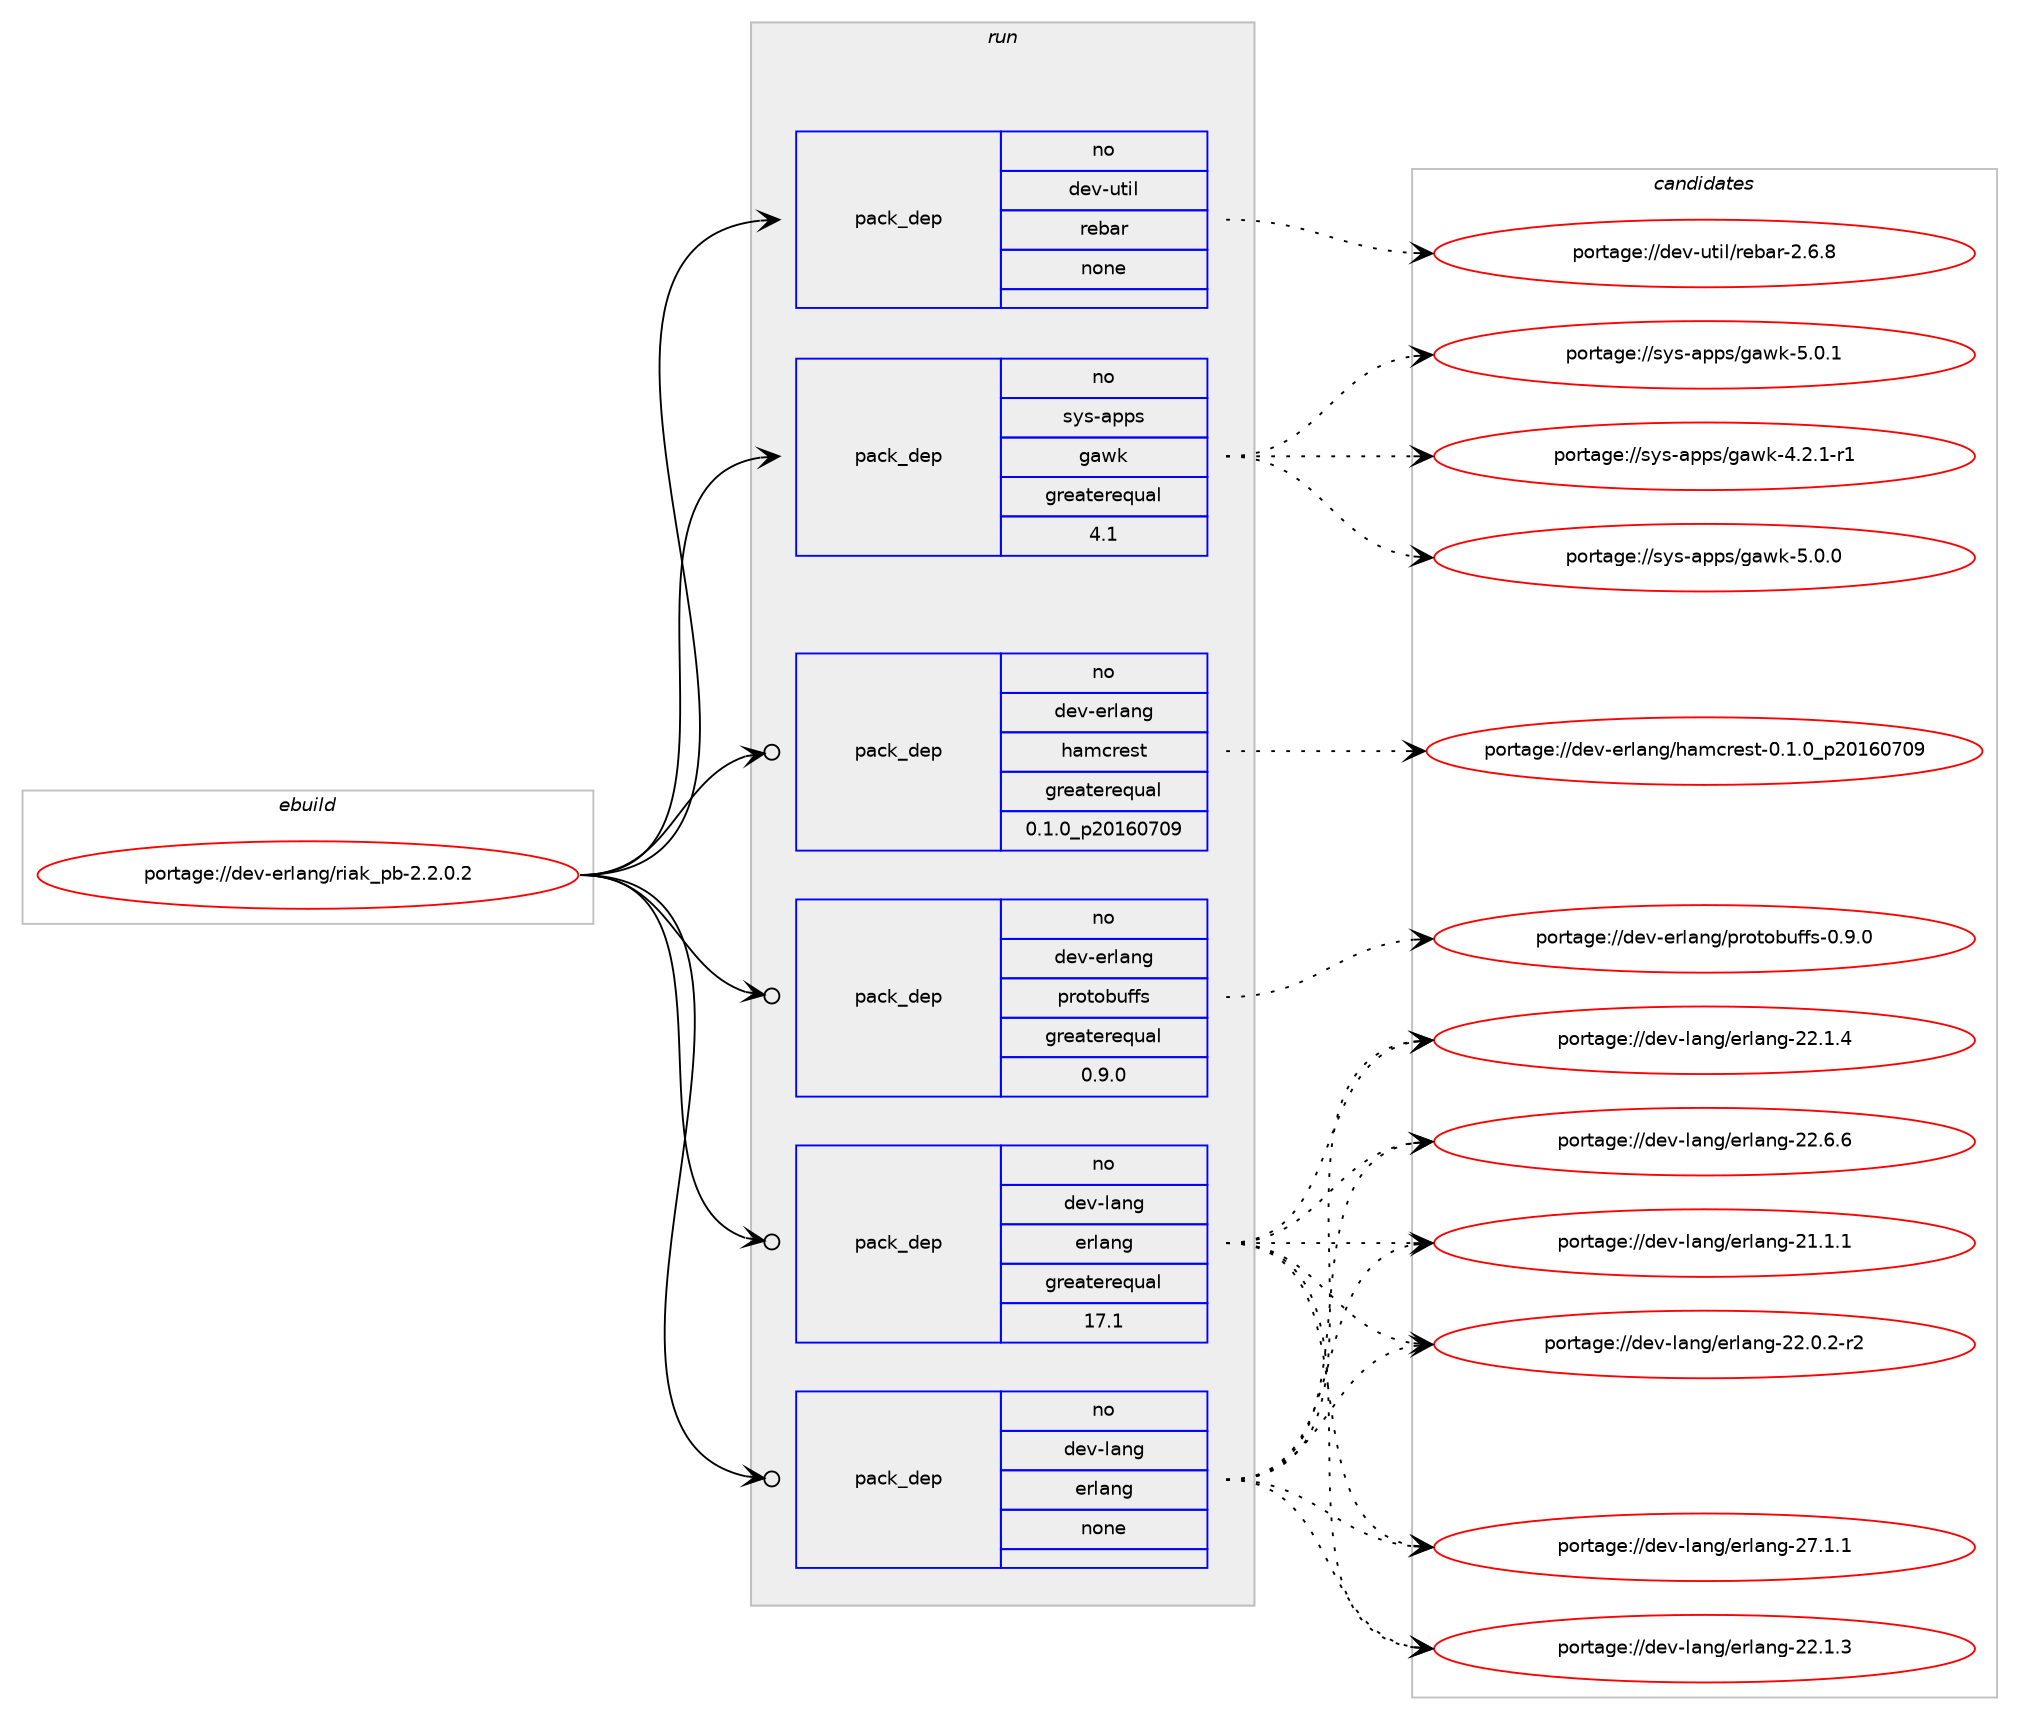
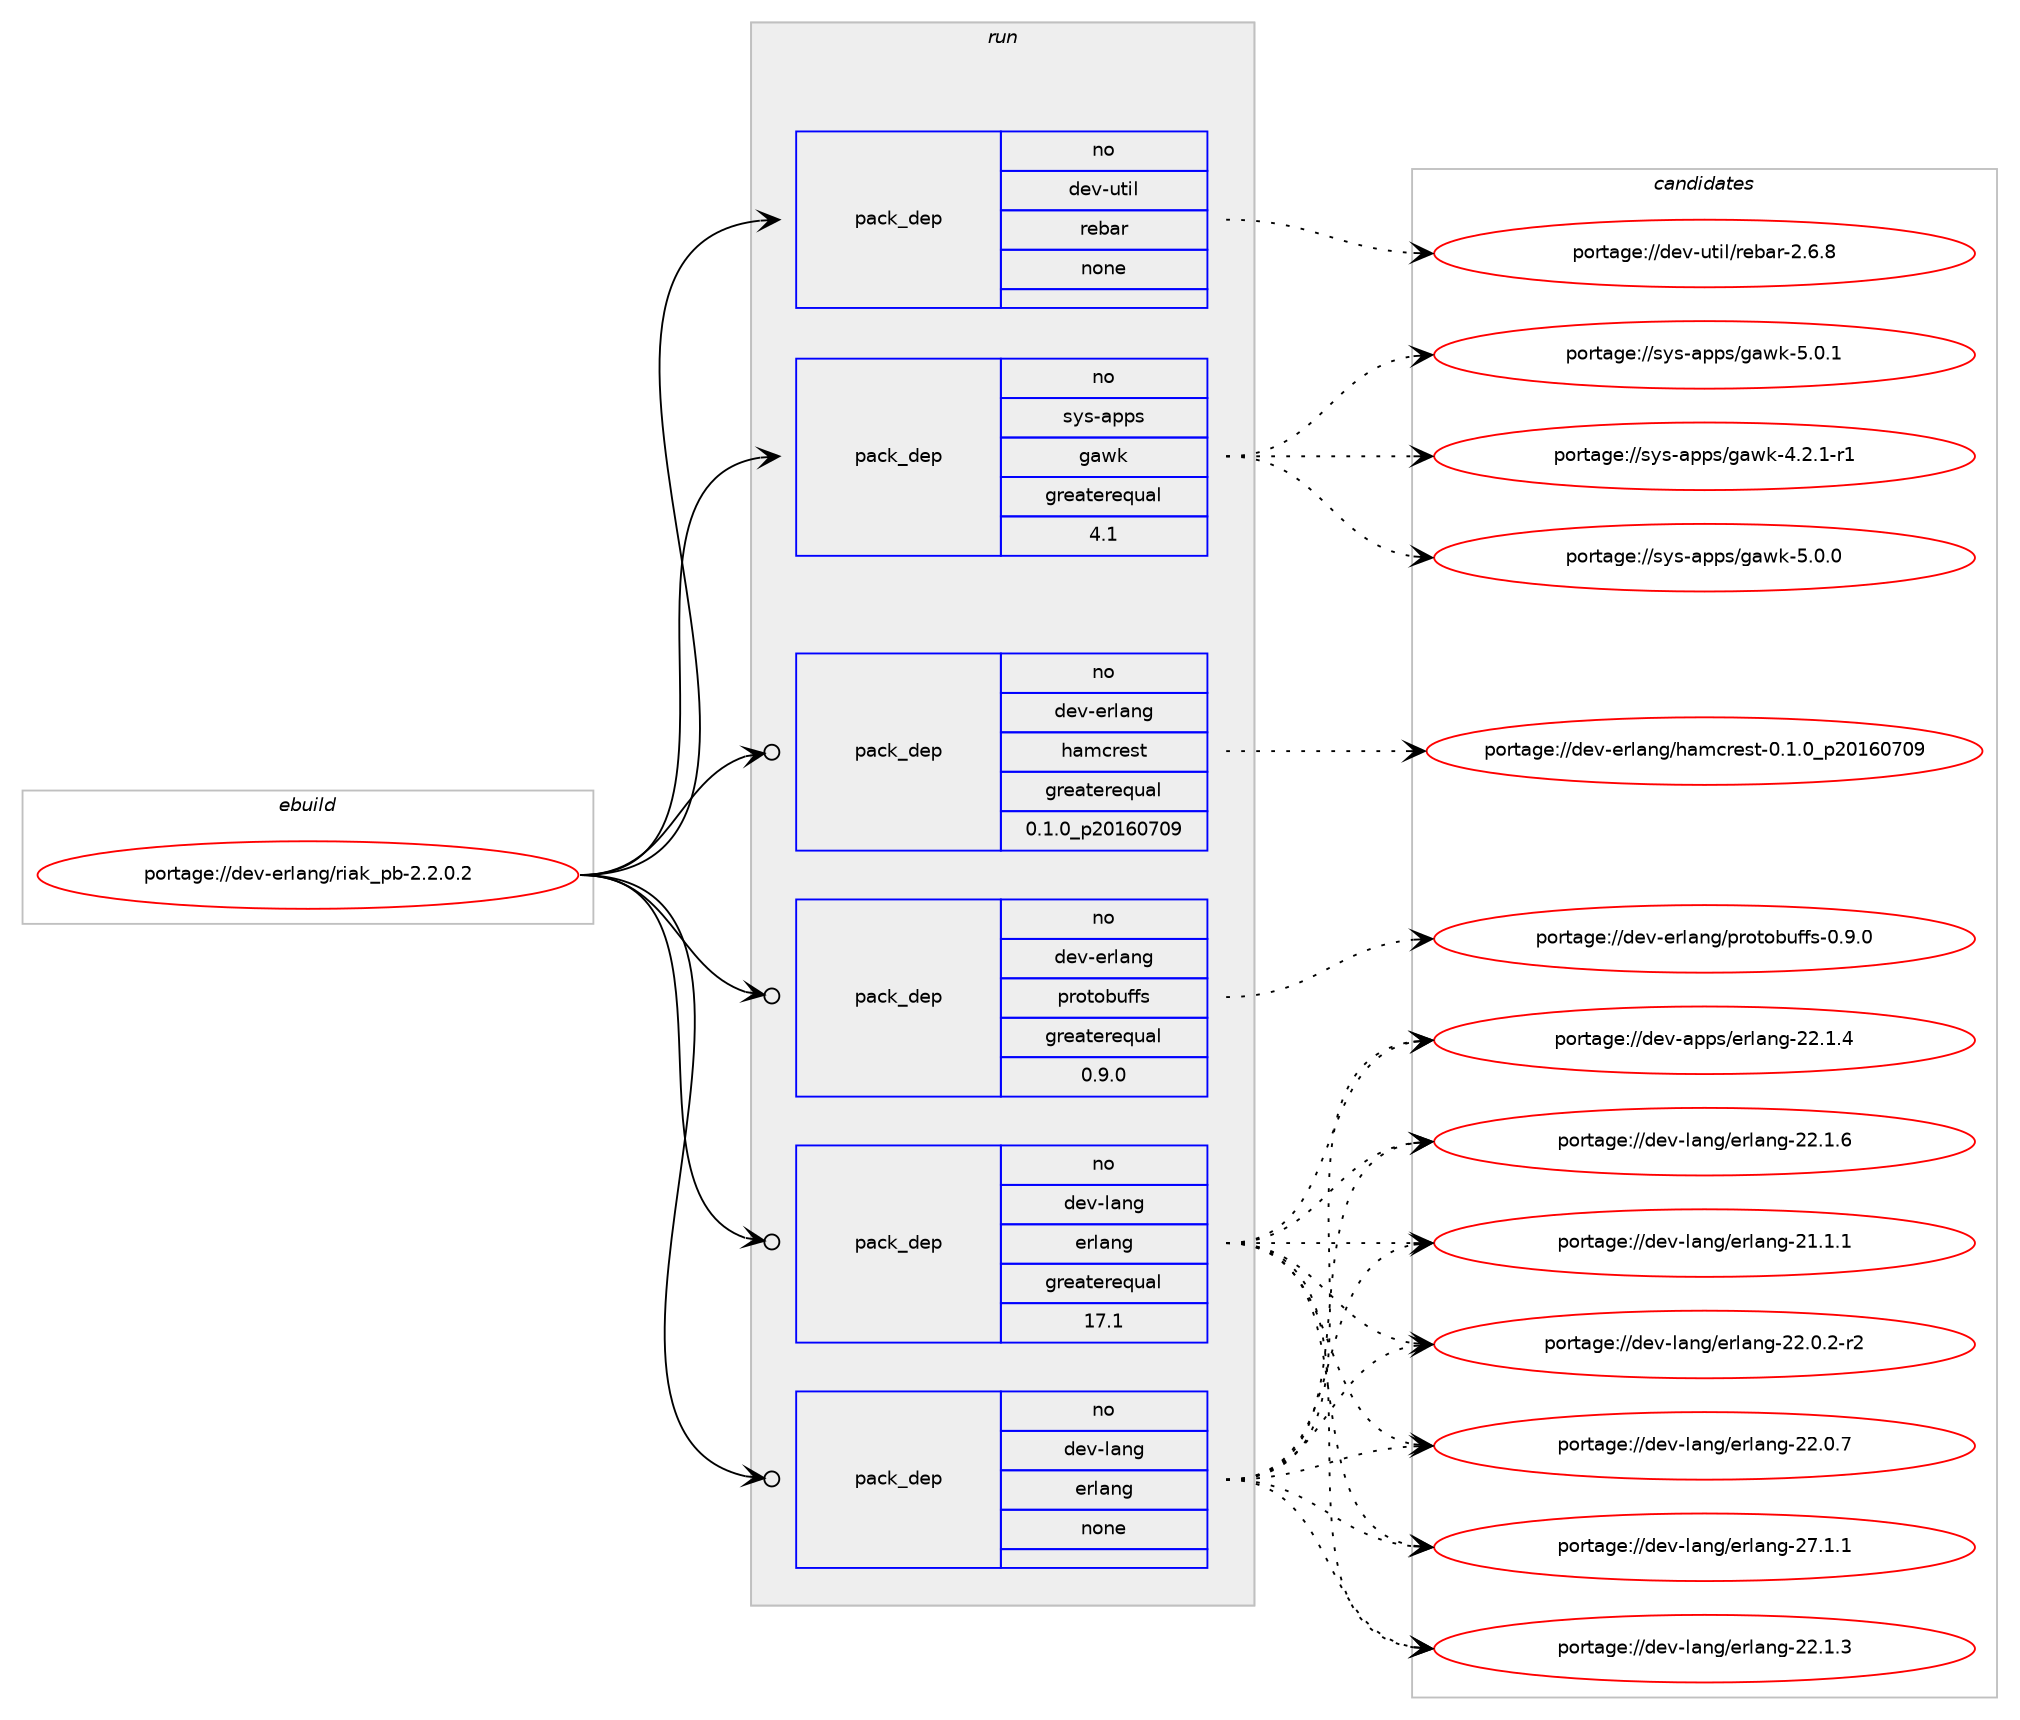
node "portage://dev-lang/erlang-22.1.4": label "portage://dev-lang/erlang-22.1.4" -> "portage://dev-apps/erlang-22.1.4"
node "portage://dev-lang/erlang-22.6.6": label "portage://dev-lang/erlang-22.6.6" -> "portage://dev-lang/erlang-22.1.6"
node "portage://dev-lang/erlang-22.0.7": added
